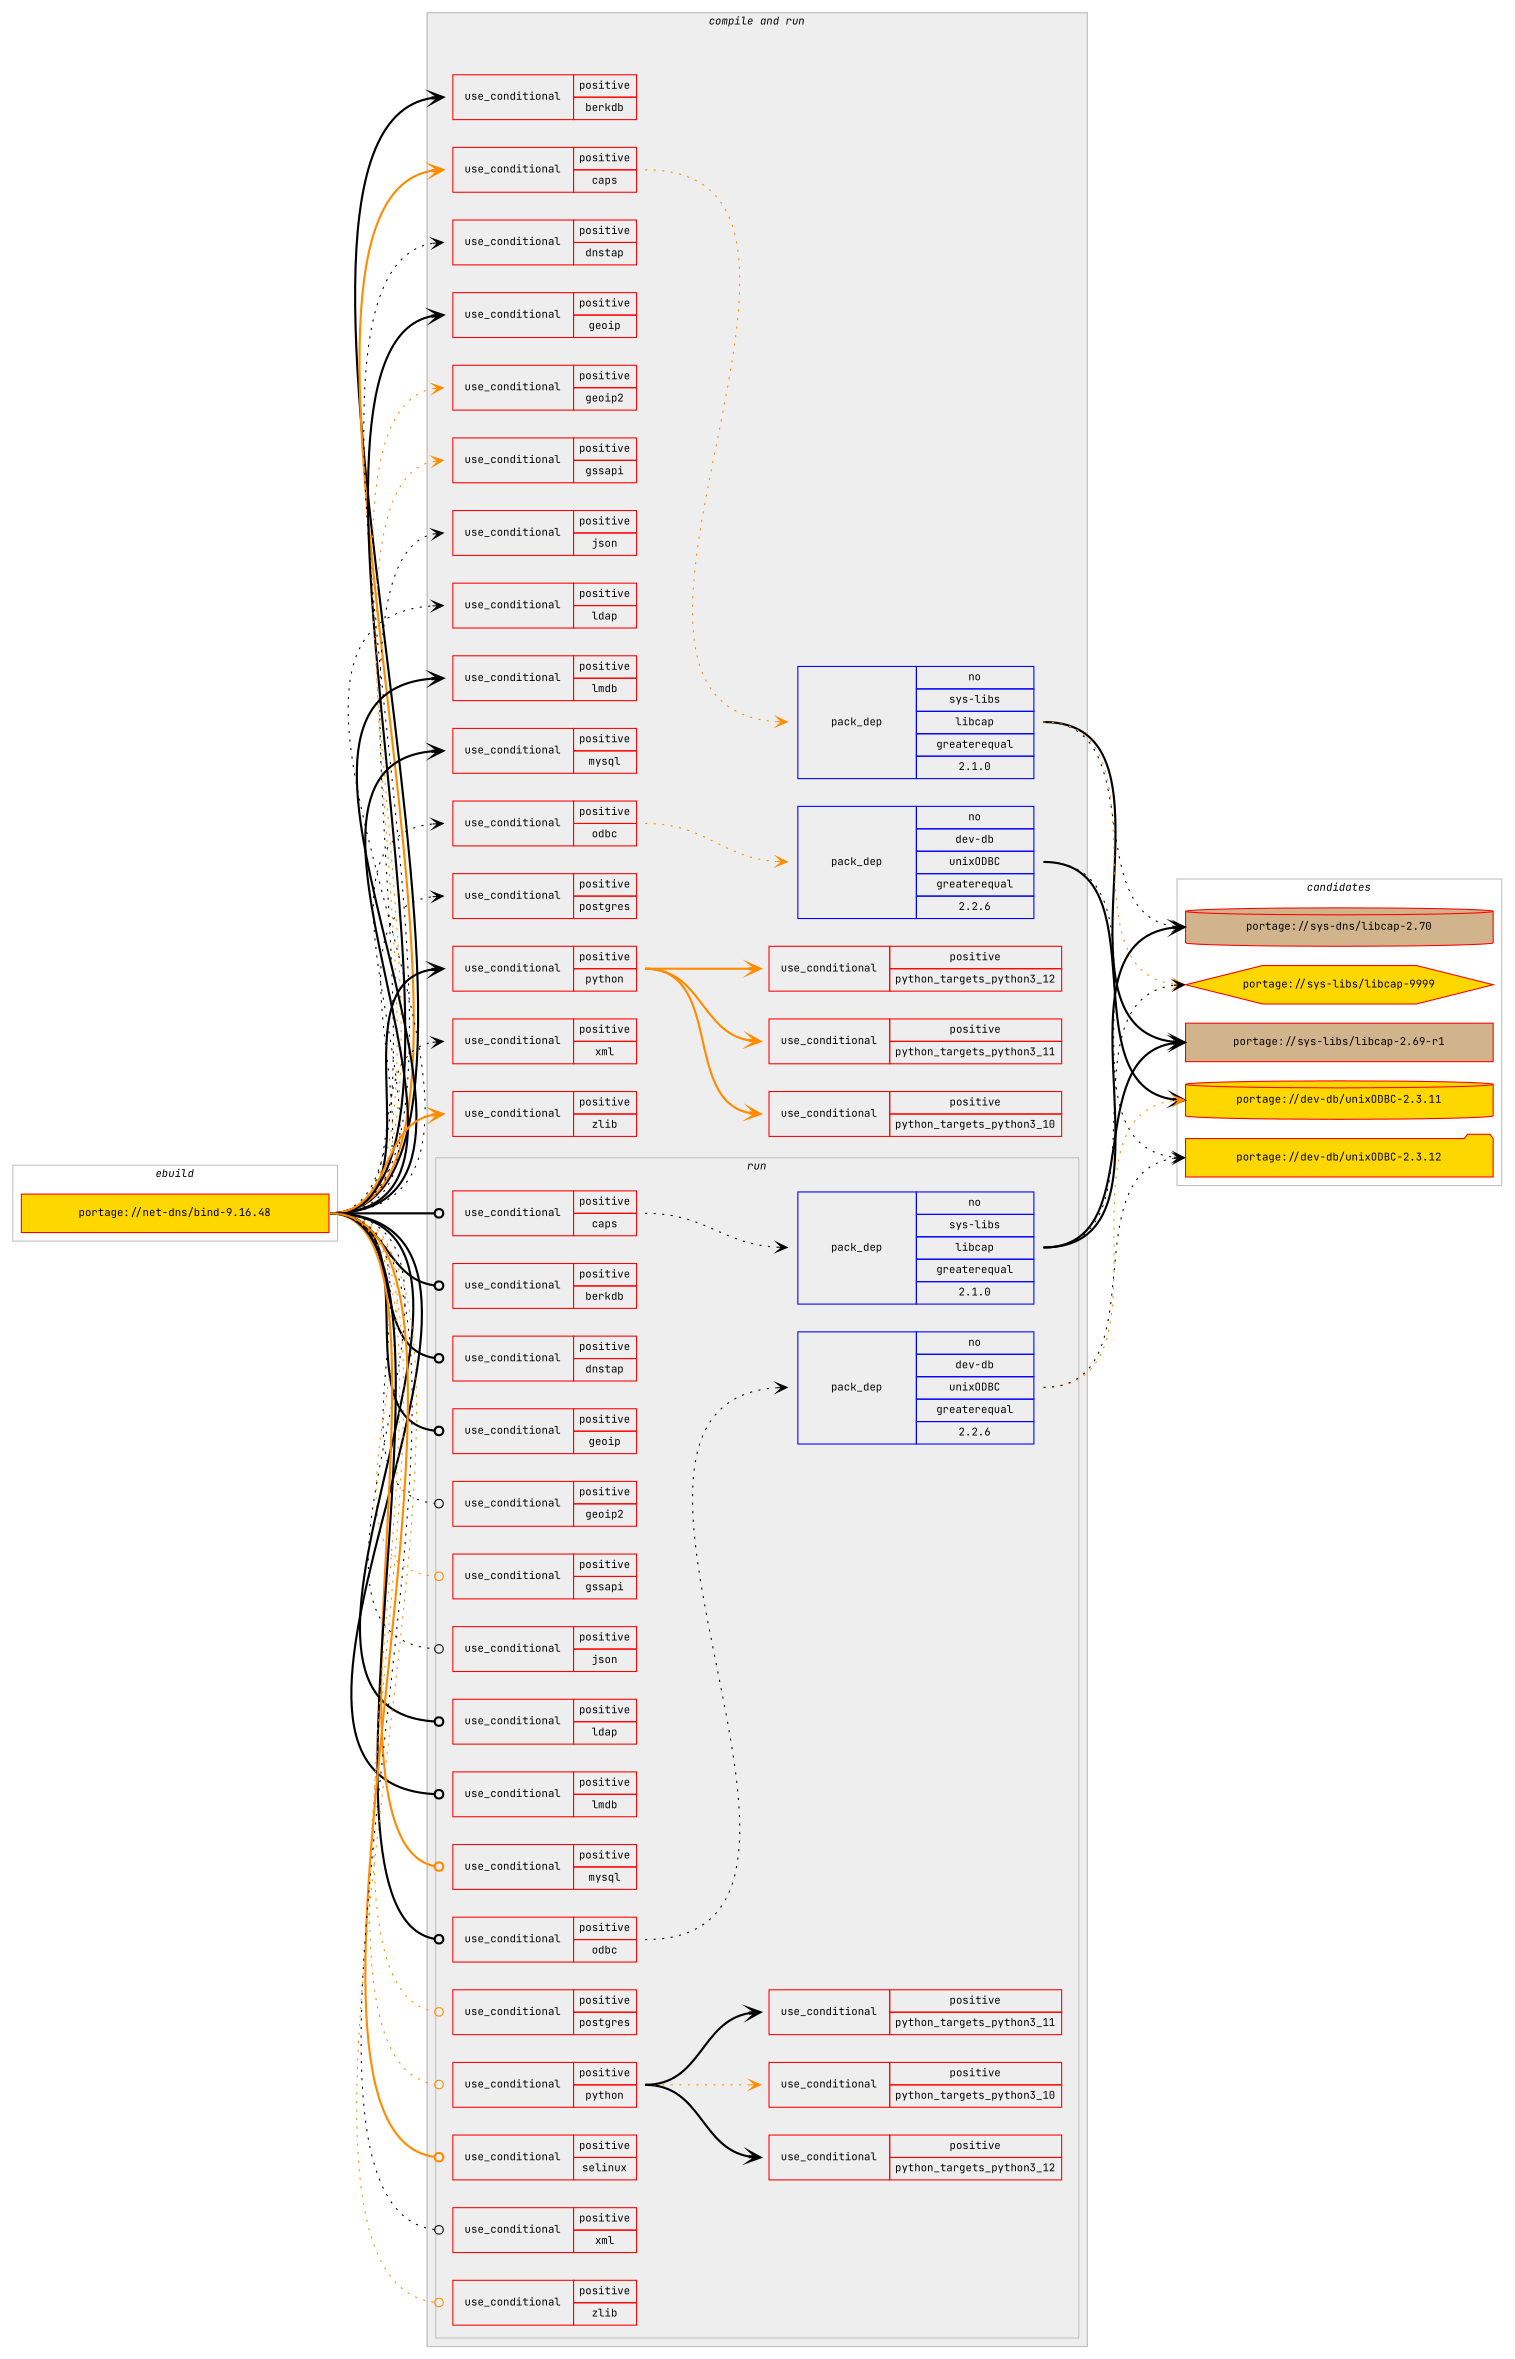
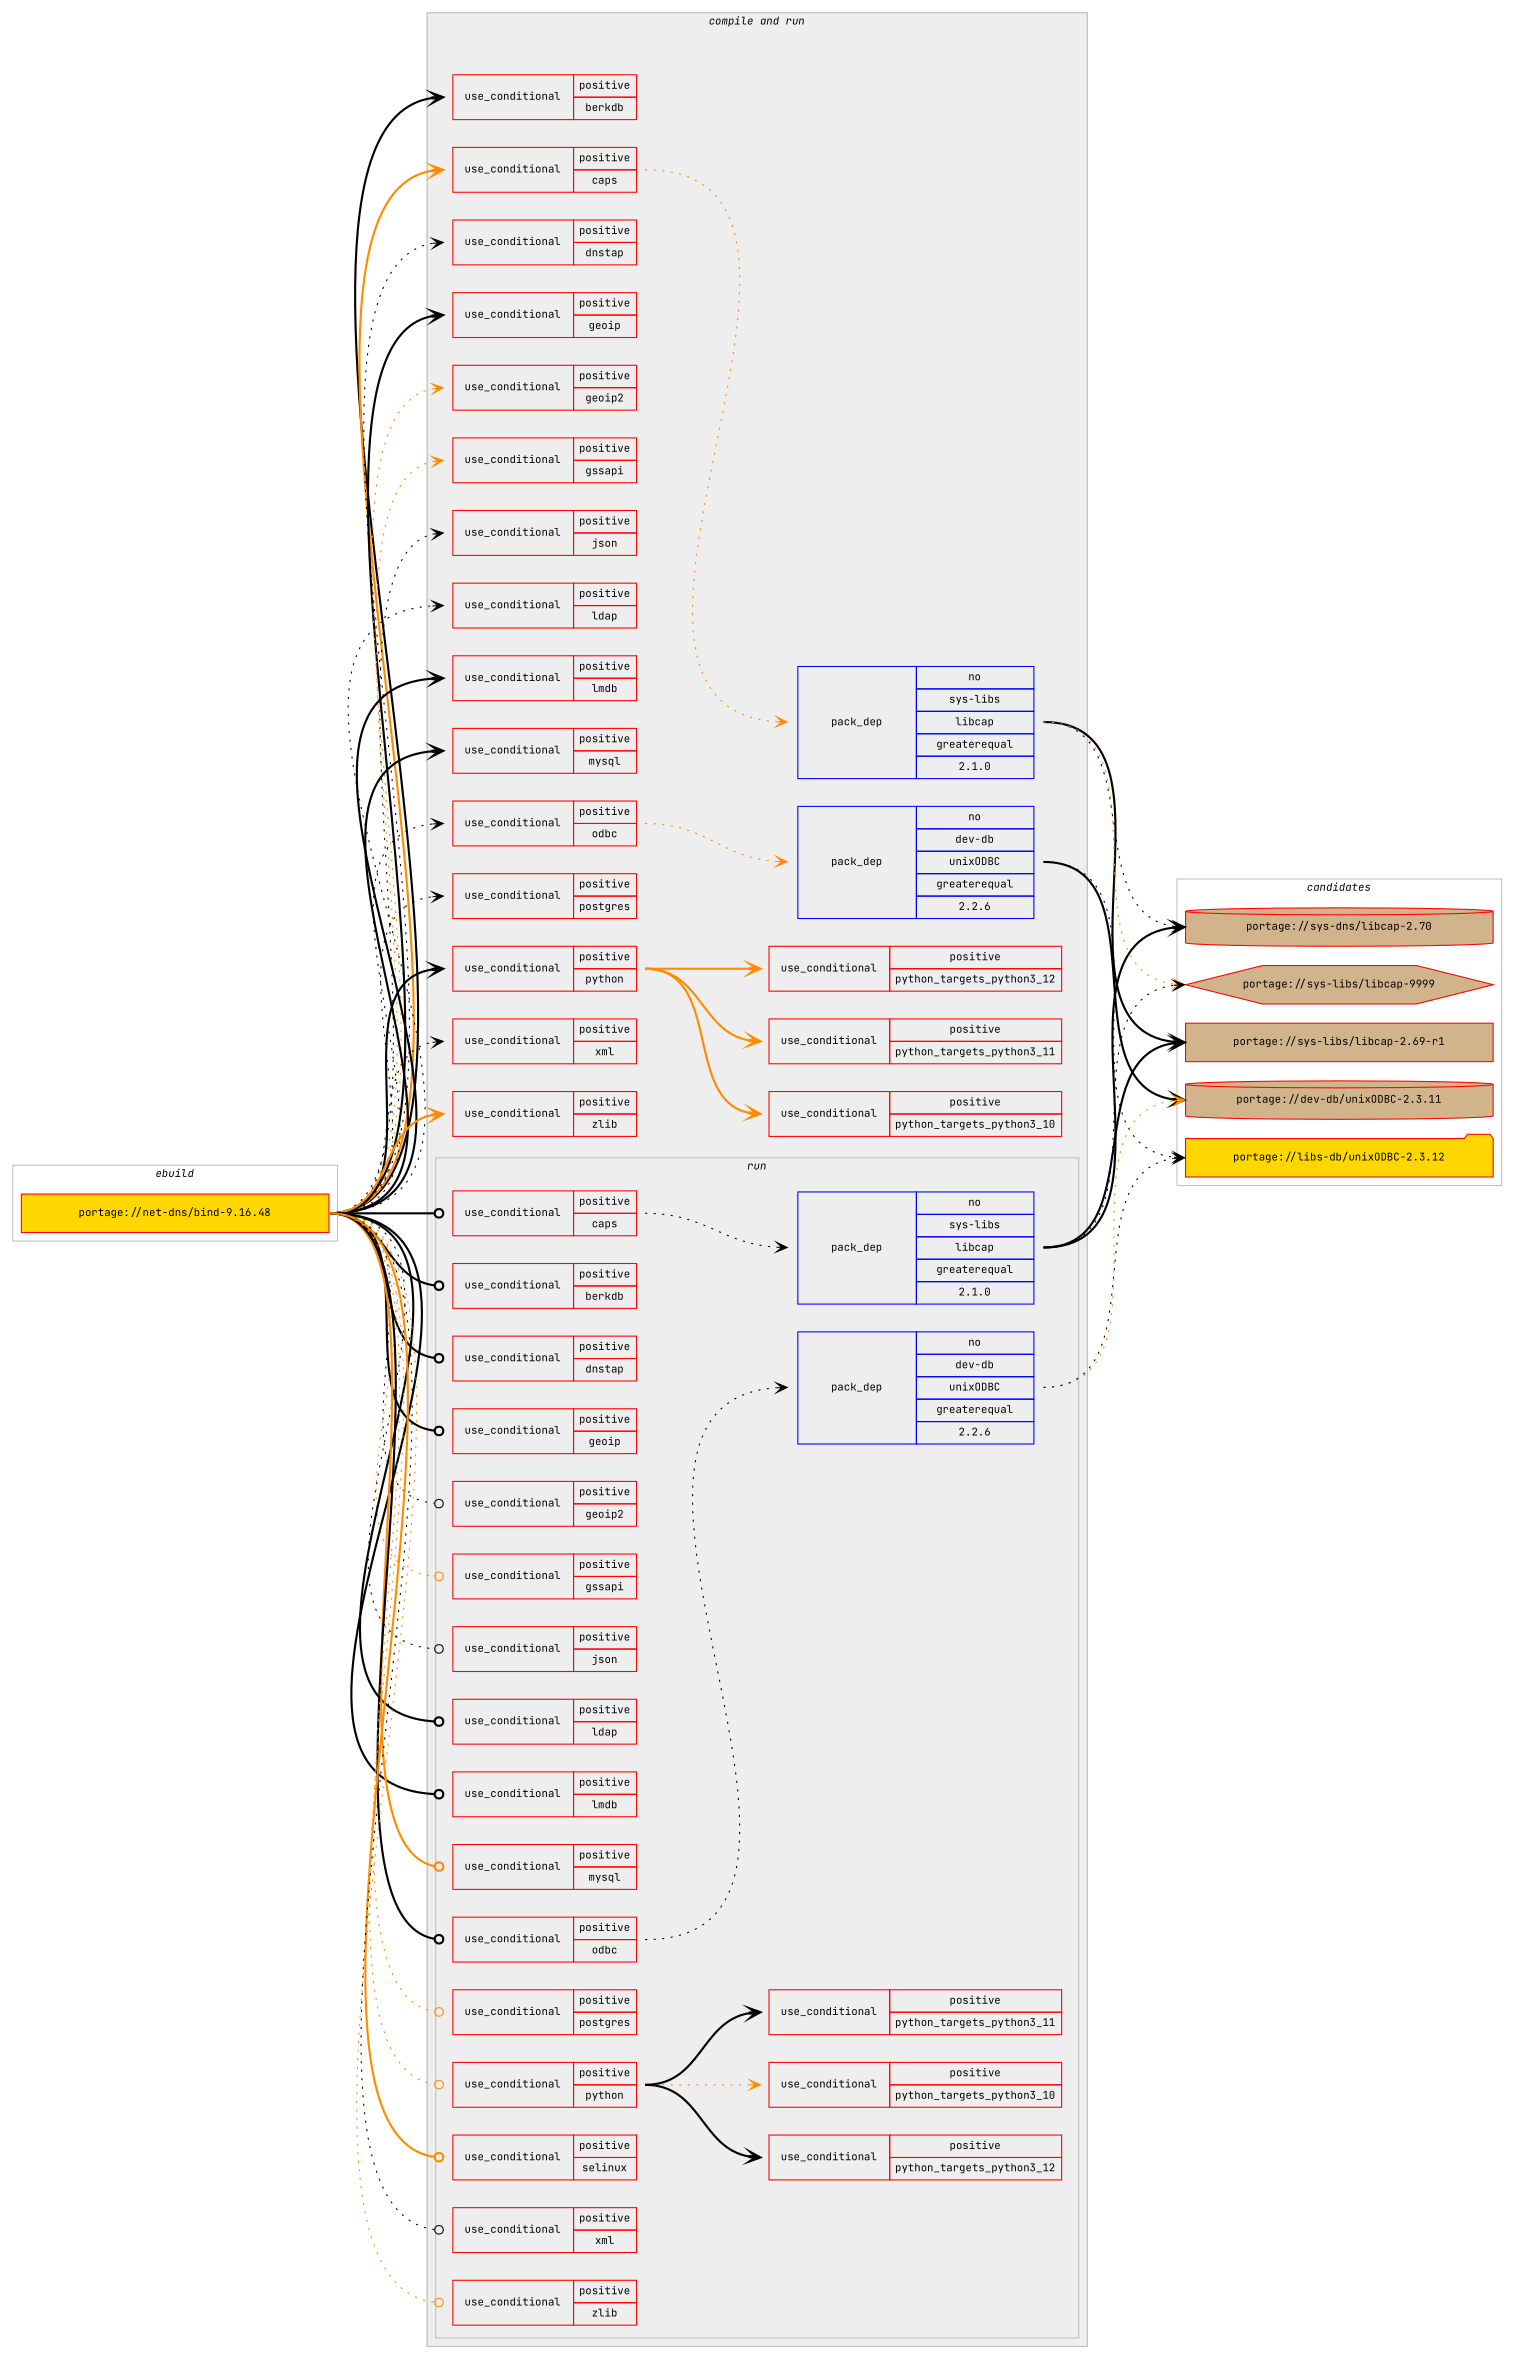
node "portage://sys-libs/libcap-9999": fillcolor gold -> tan
node "portage://dev-db/unixODBC-2.3.11": fillcolor gold -> tan
node "portage://dev-db/unixODBC-2.3.12": label "portage://dev-db/unixODBC-2.3.12" -> "portage://libs-db/unixODBC-2.3.12"
